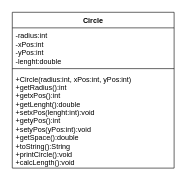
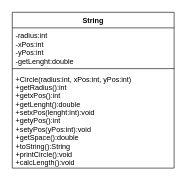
node "Circle": label "Circle" -> "String"
node "-radius:int -xPos:int -yPos:int -lenght:double": label "-radius:int -xPos:int -yPos:int -lenght:double" -> "-radius:int -xPos:int -yPos:int -getLenght:double"
